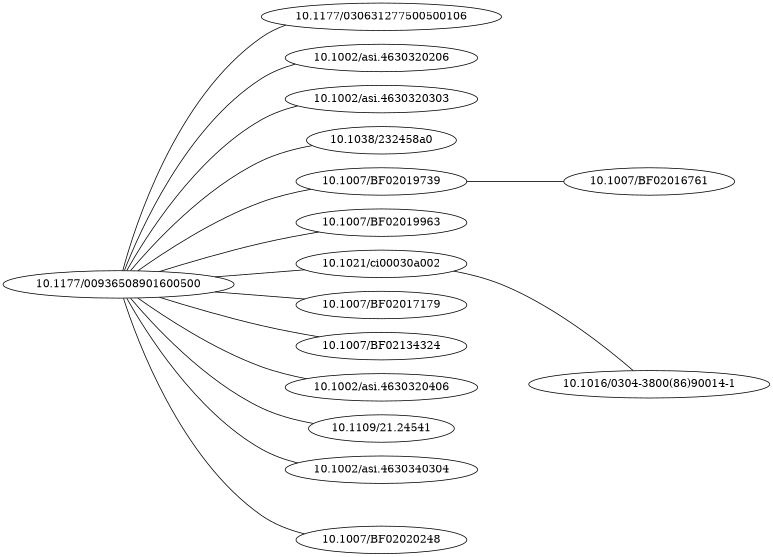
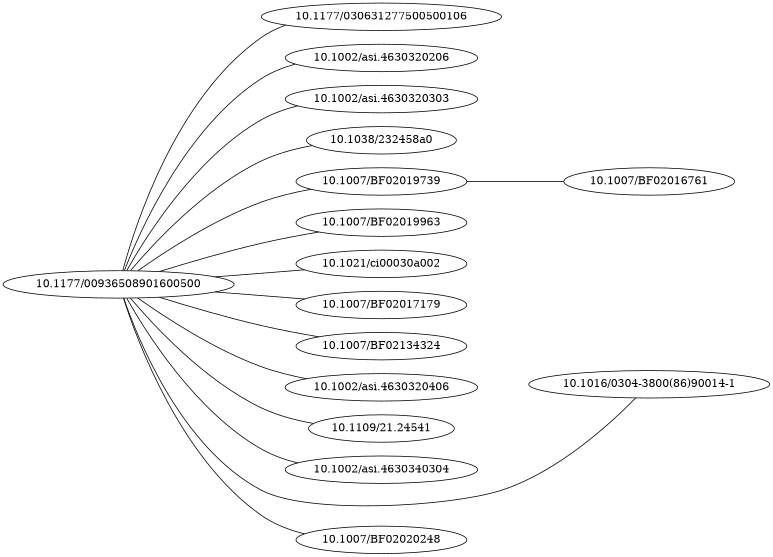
edge "10.1021/ci00030a002" -- "10.1016/0304-3800(86)90014-1": now "10.1177/00936508901600500" -- "10.1016/0304-3800(86)90014-1"
